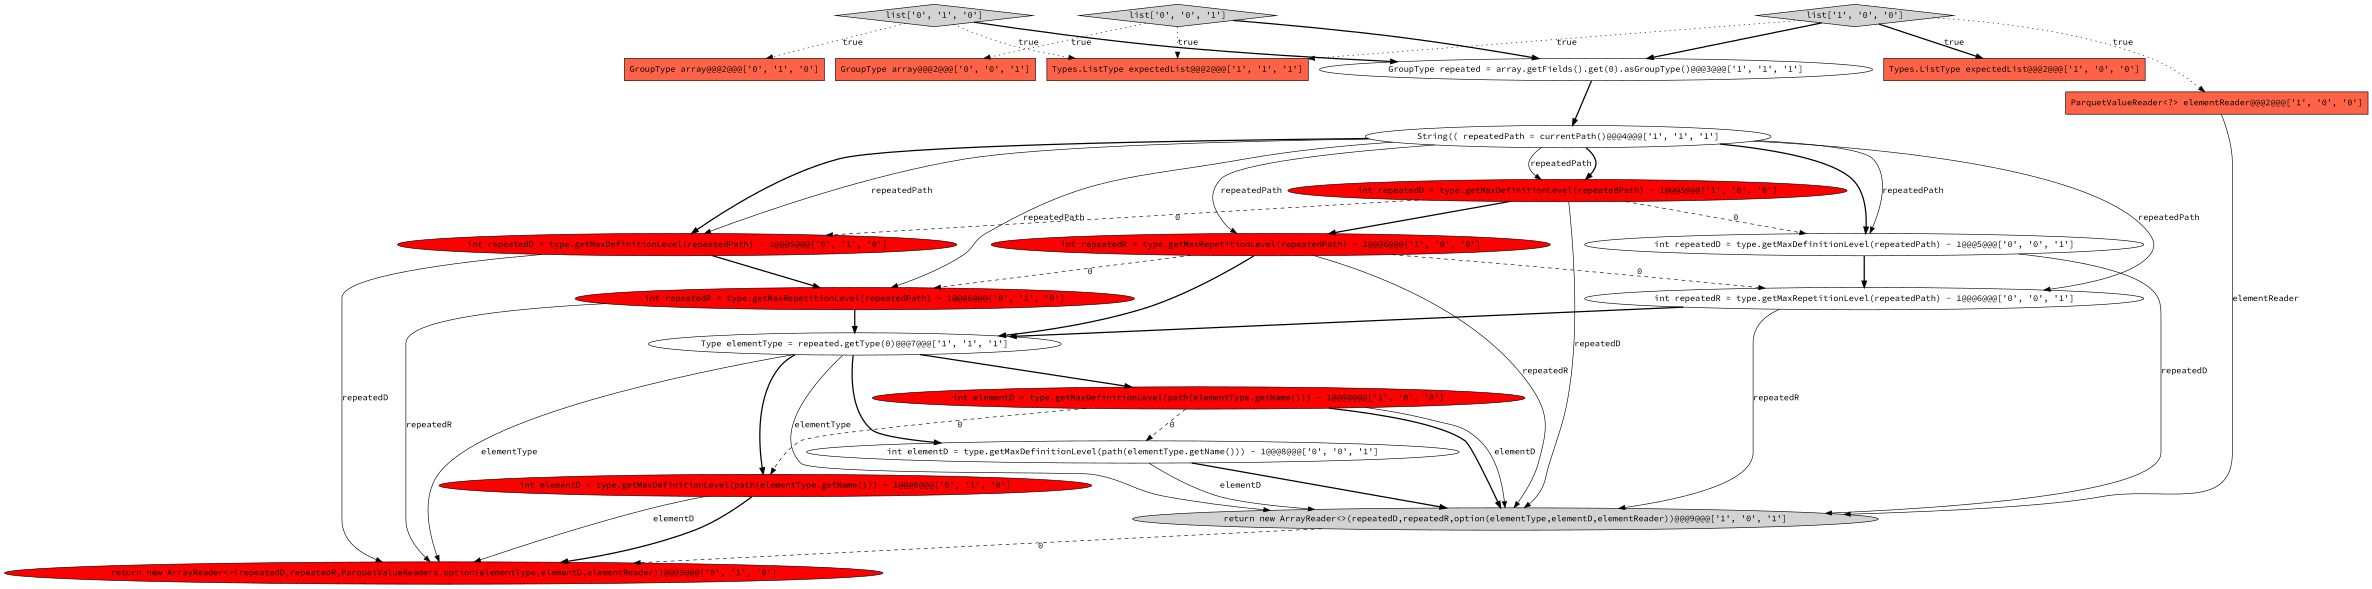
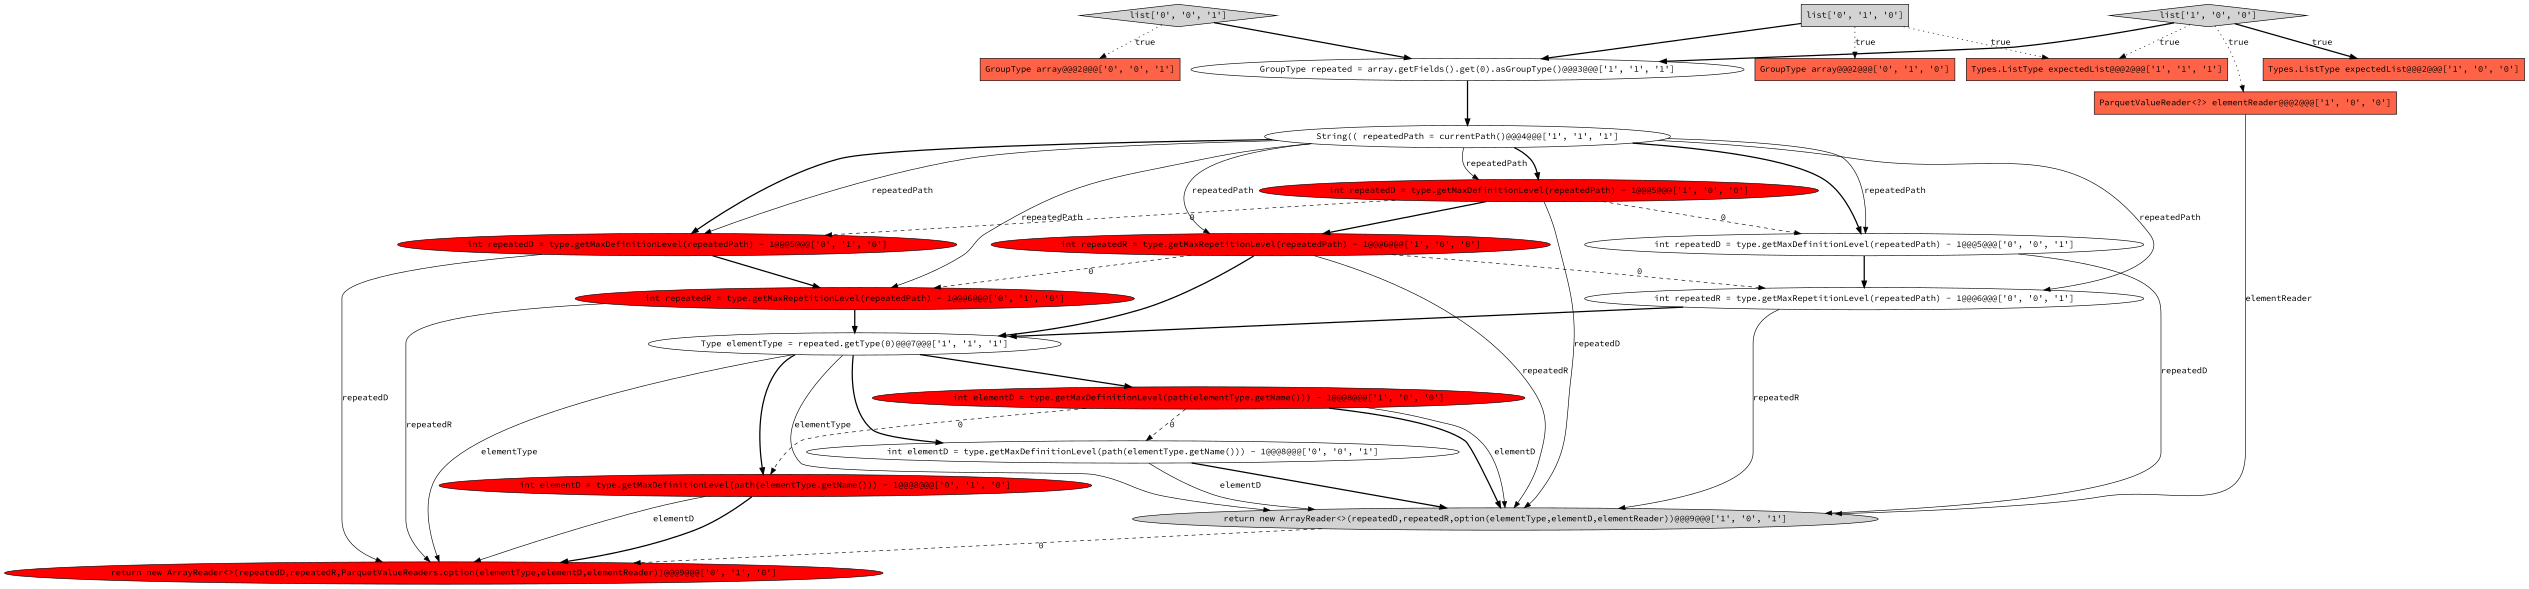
node "list['0', '1', '0']": shape diamond -> box
edge "list['0', '0', '1']" -> "Types.ListType expectedList@@@2@@@['1', '1', '1']": removed, label "true"
